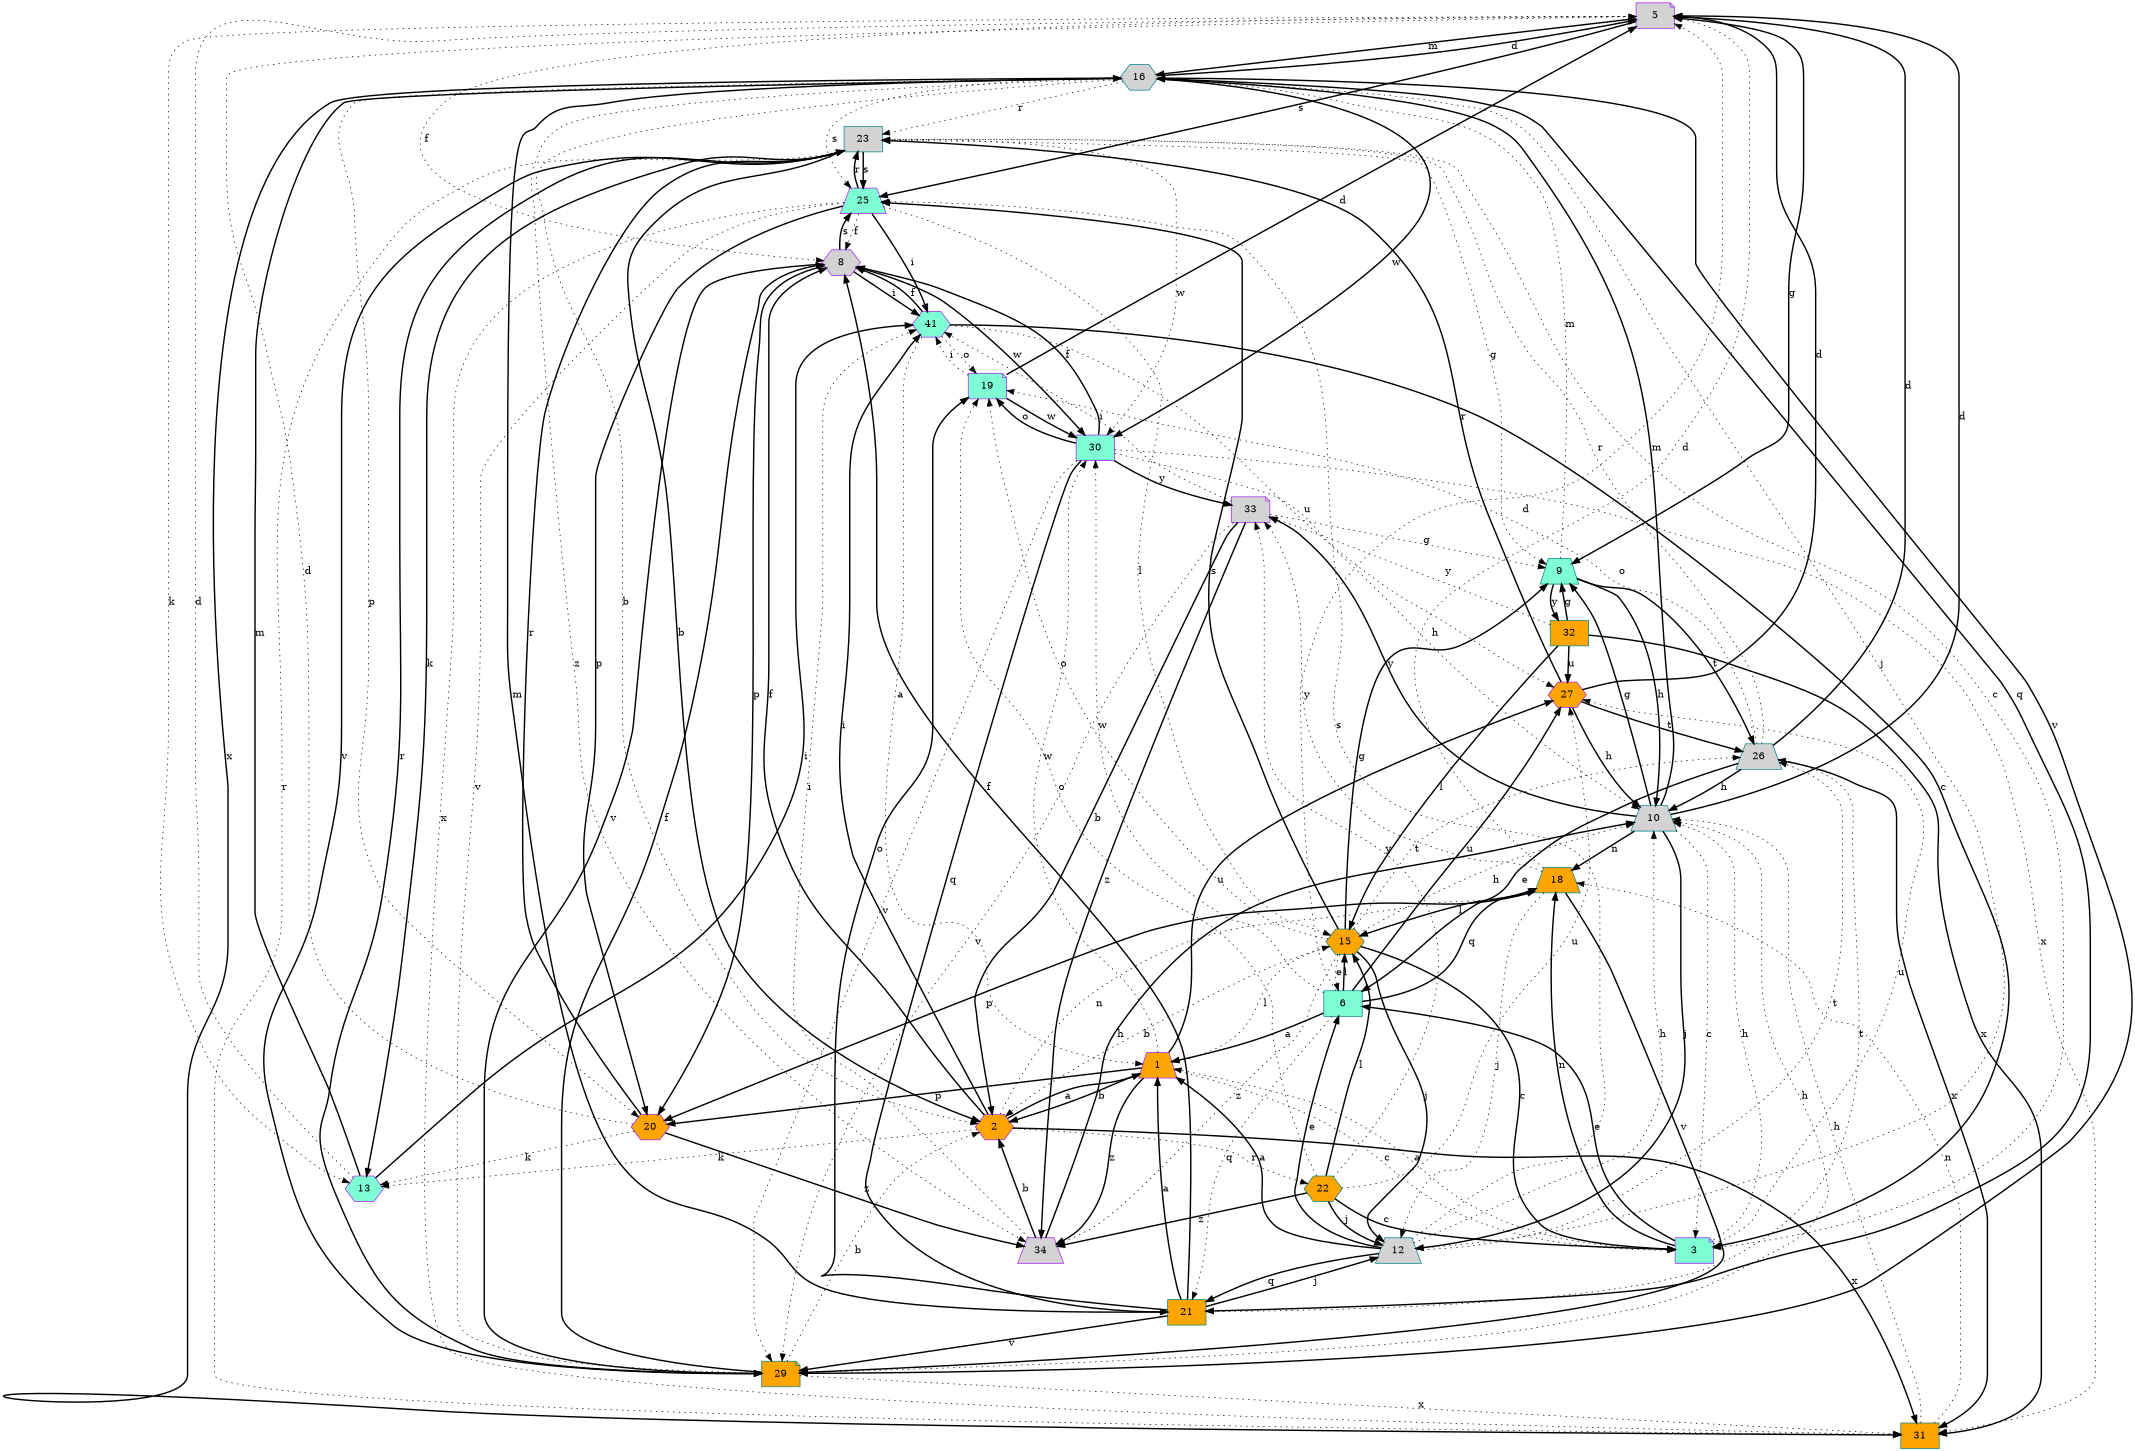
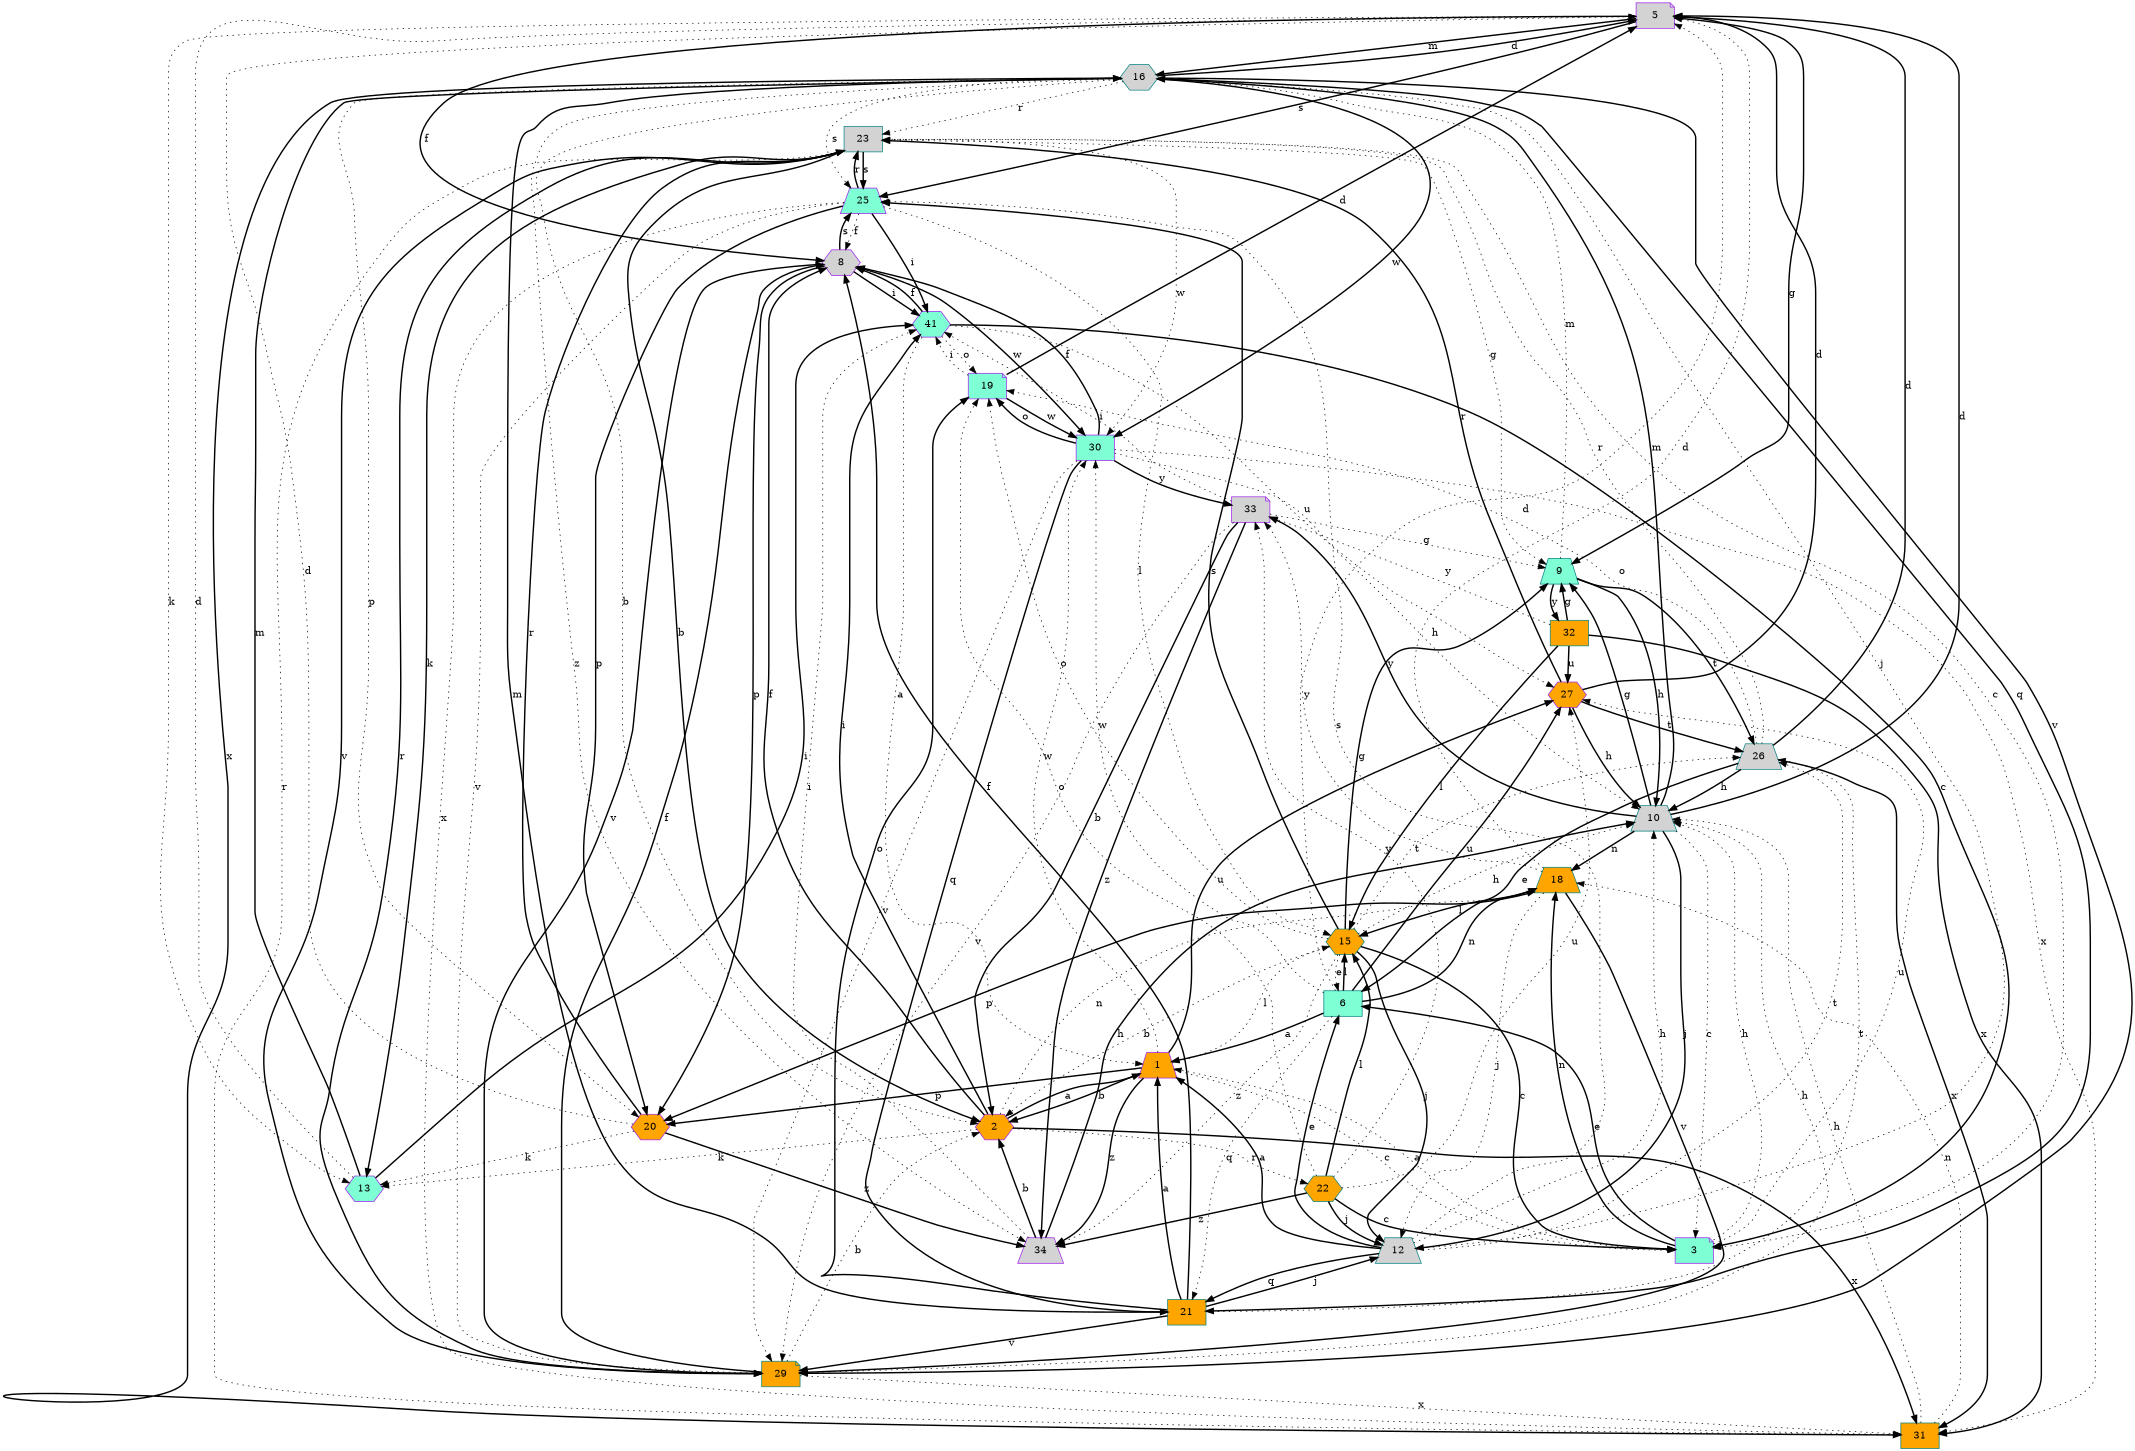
edge "5" -> "8": style dotted -> bold
edge "16" -> "12": reversed
edge "6" -> "18": label "q" -> "n"
